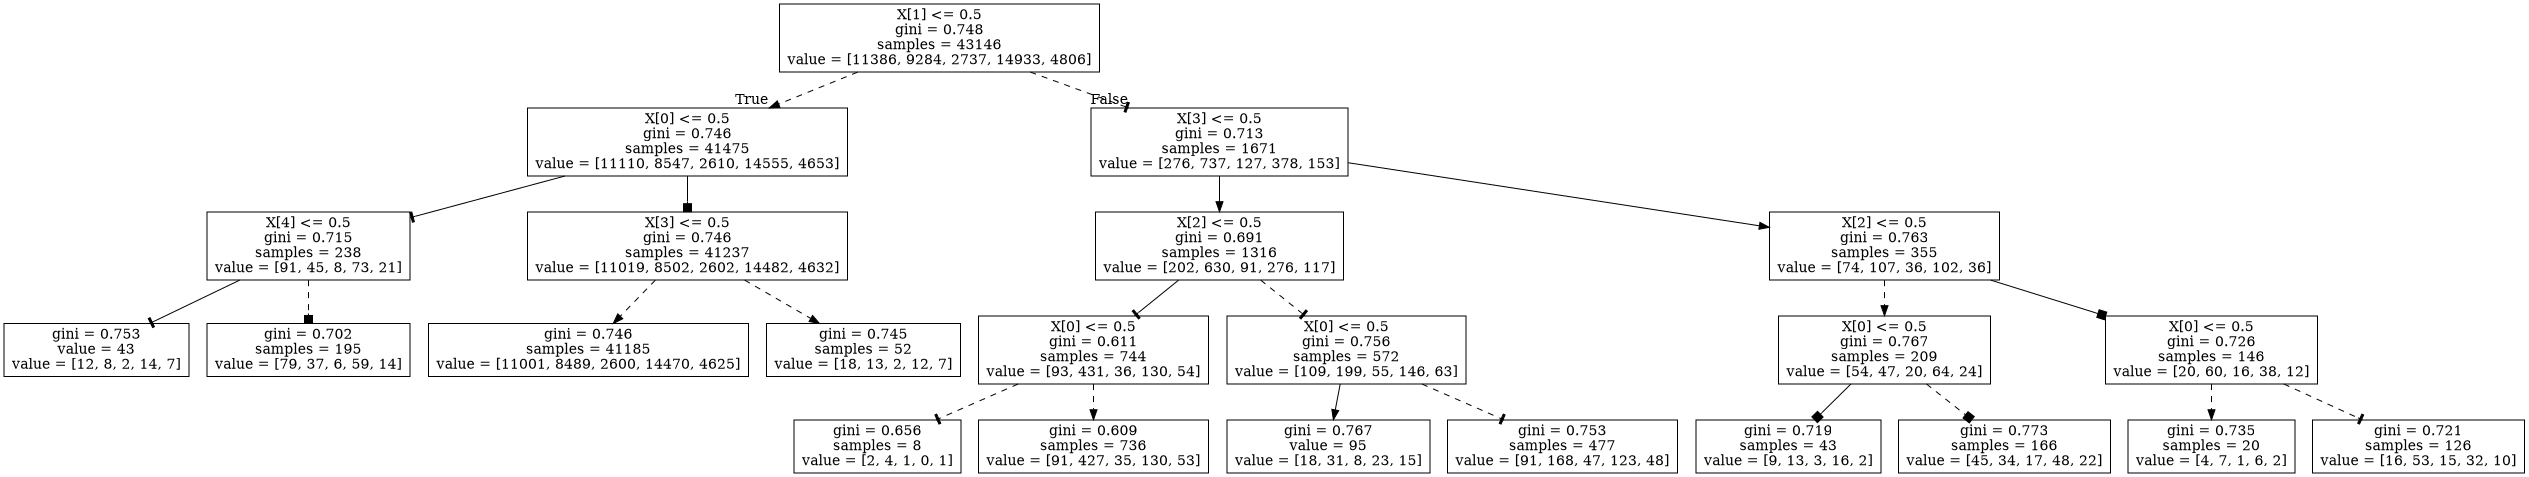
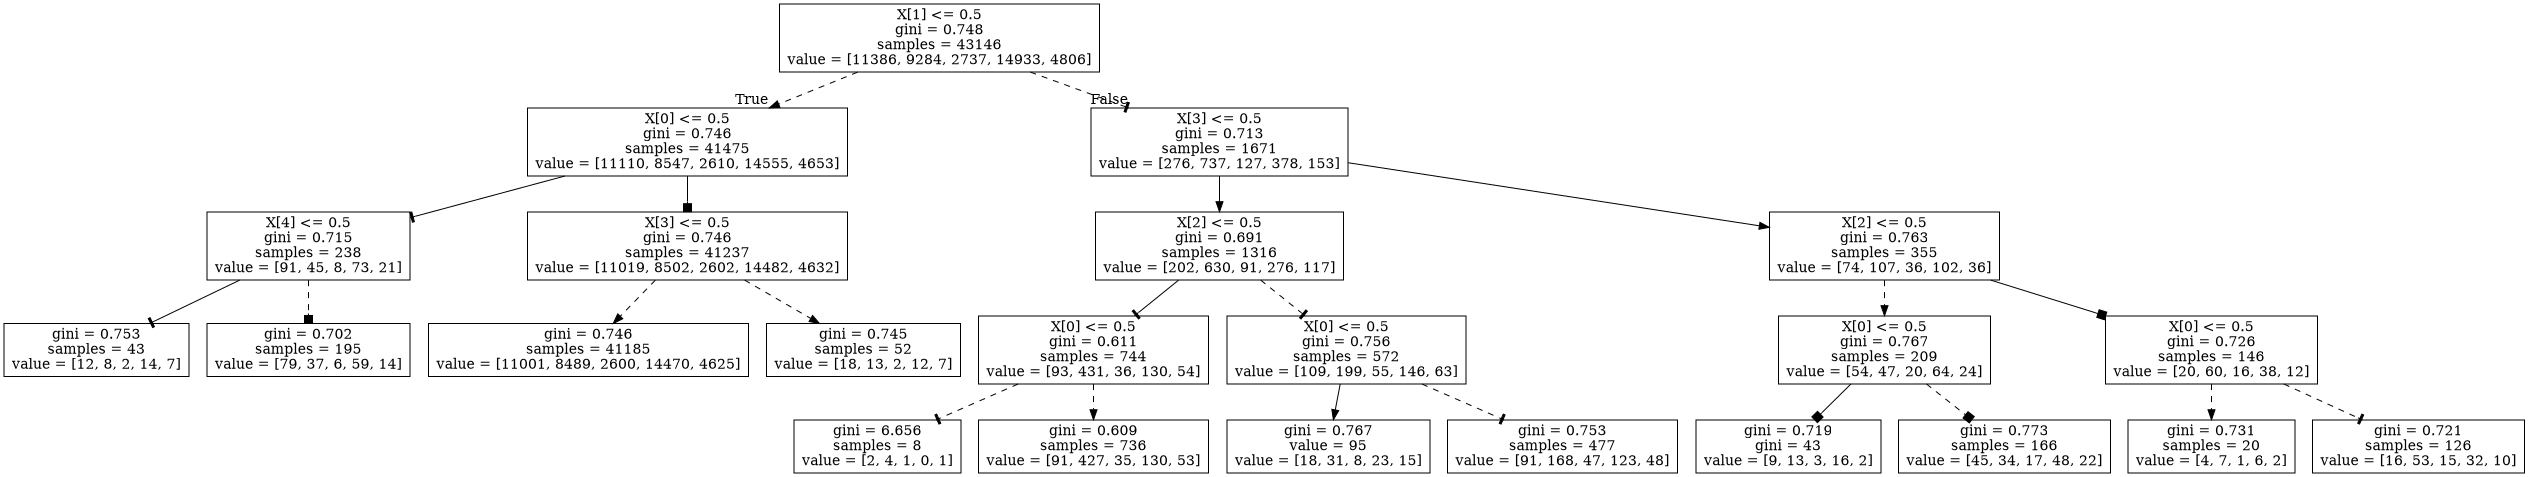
node "gini = 0.753 value = 43 value = [12, 8, 2, 14, 7]": label "gini = 0.753 value = 43 value = [12, 8, 2, 14, 7]" -> "gini = 0.753 samples = 43 value = [12, 8, 2, 14, 7]"
node "gini = 0.656 samples = 8 value = [2, 4, 1, 0, 1]": label "gini = 0.656 samples = 8 value = [2, 4, 1, 0, 1]" -> "gini = 6.656 samples = 8 value = [2, 4, 1, 0, 1]"
node "gini = 0.719 samples = 43 value = [9, 13, 3, 16, 2]": label "gini = 0.719 samples = 43 value = [9, 13, 3, 16, 2]" -> "gini = 0.719 gini = 43 value = [9, 13, 3, 16, 2]"
node "gini = 0.735 samples = 20 value = [4, 7, 1, 6, 2]": label "gini = 0.735 samples = 20 value = [4, 7, 1, 6, 2]" -> "gini = 0.731 samples = 20 value = [4, 7, 1, 6, 2]"
